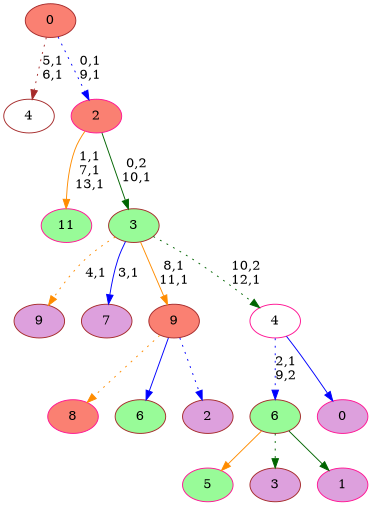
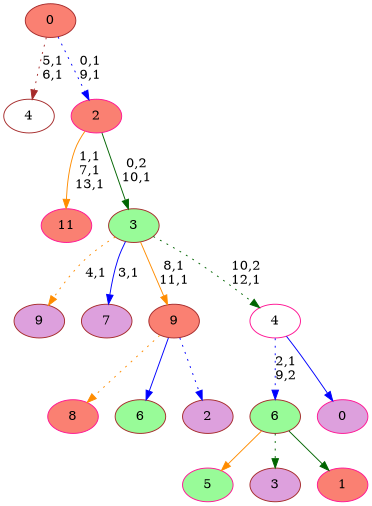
node "11": fillcolor palegreen -> salmon
node "1": fillcolor plum -> salmon
